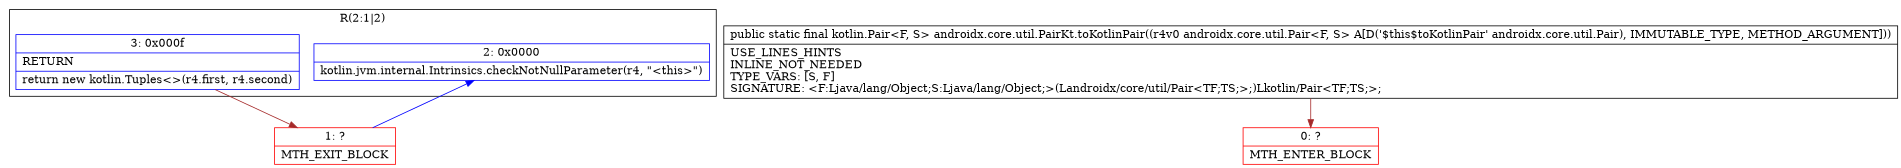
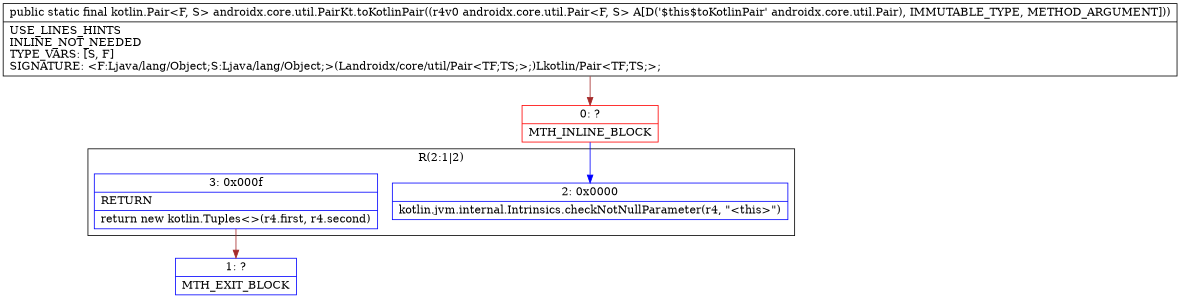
edge "1: ?" -> "2: 0x0000": now "0: ?" -> "2: 0x0000"
node "1: ?": color red -> blue
node "0: ?": text "MTH_ENTER_BLOCK" -> "MTH_INLINE_BLOCK"
